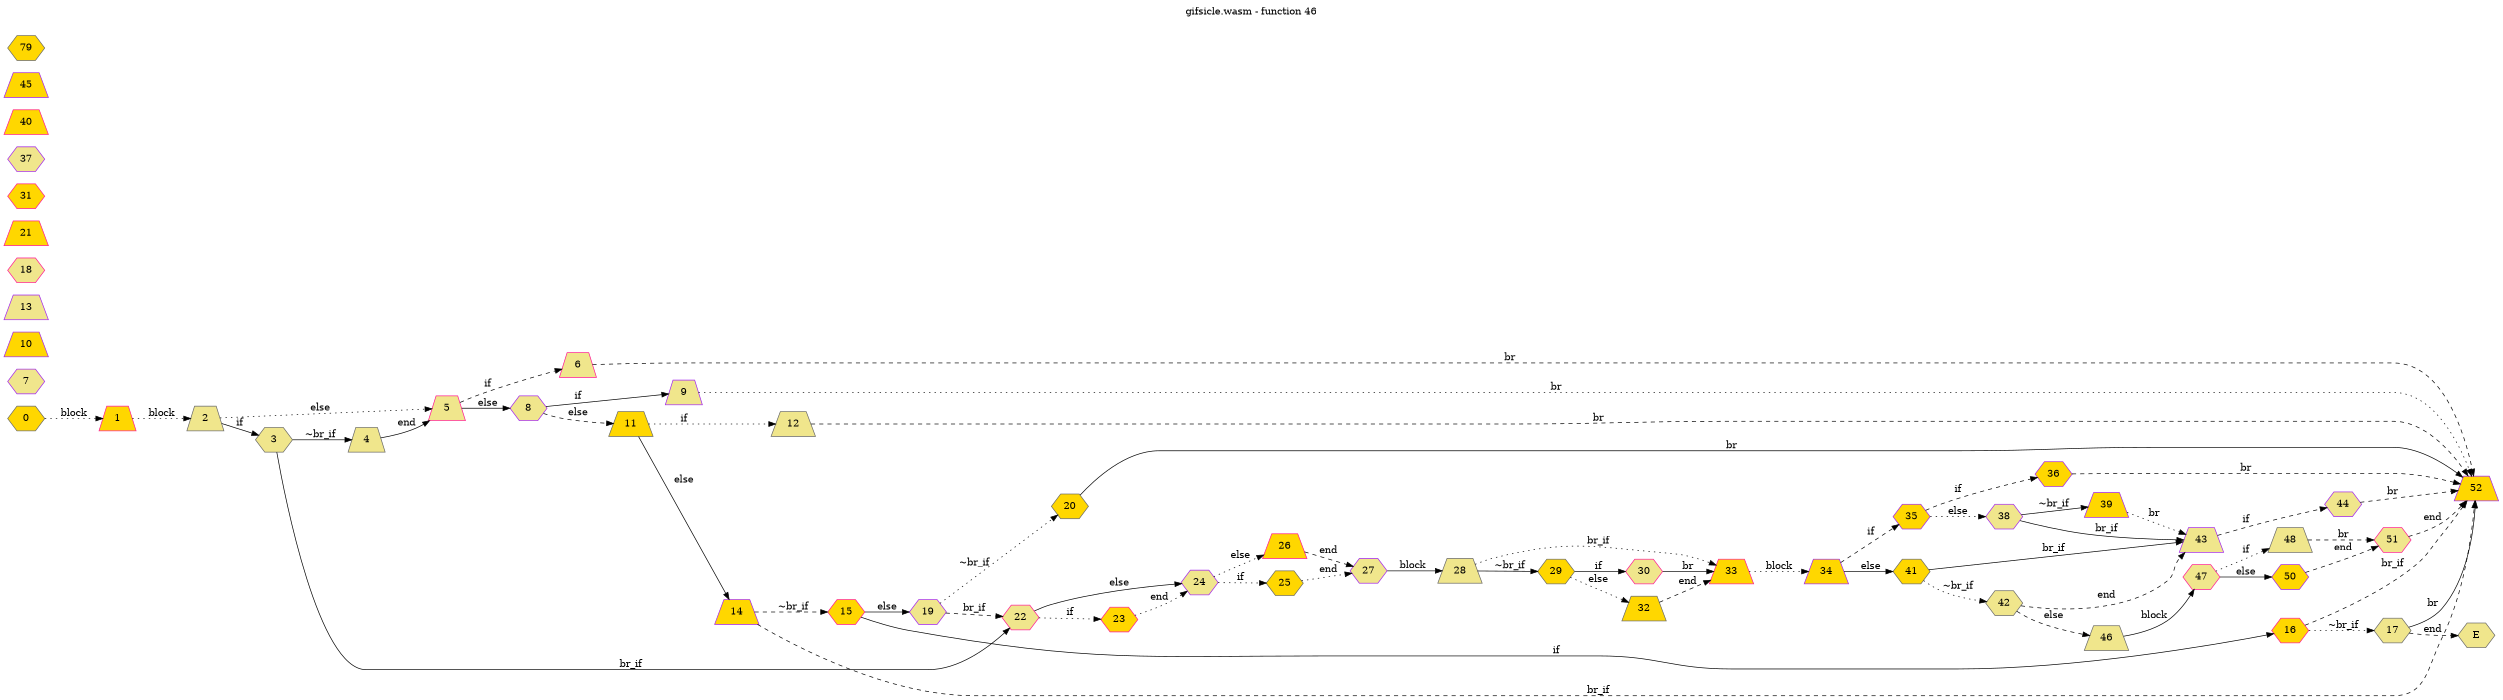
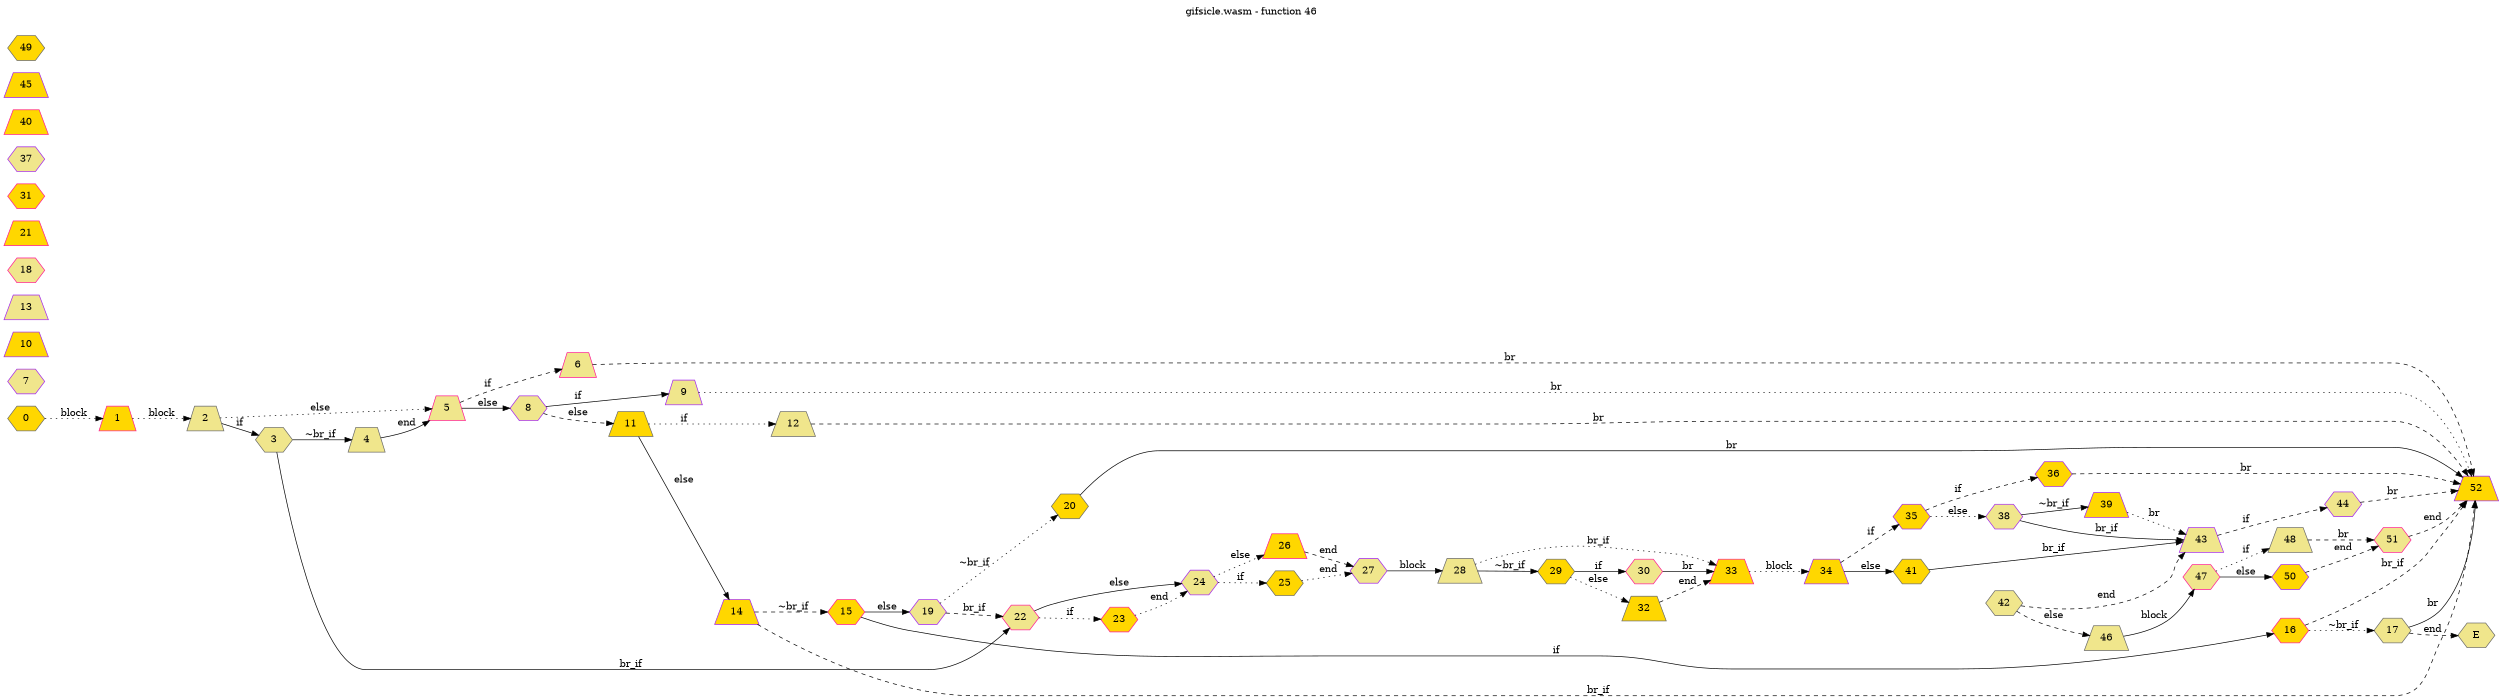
node "79": label "79" -> "49"
edge "41" -> "42": removed, label "~br_if"
